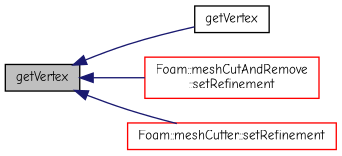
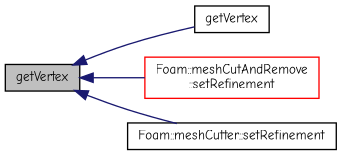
node "Foam::meshCutter::setRefinement": color red -> black
